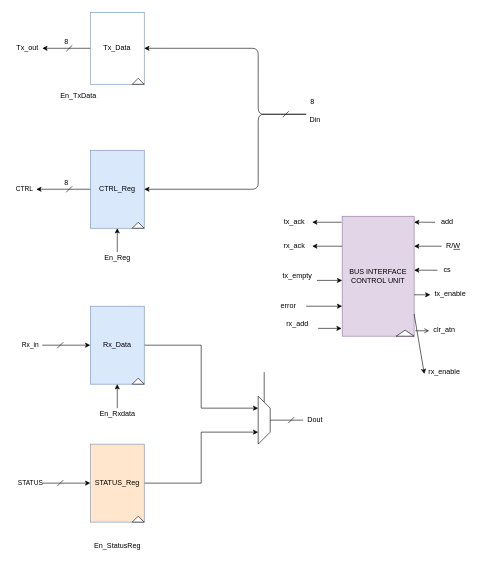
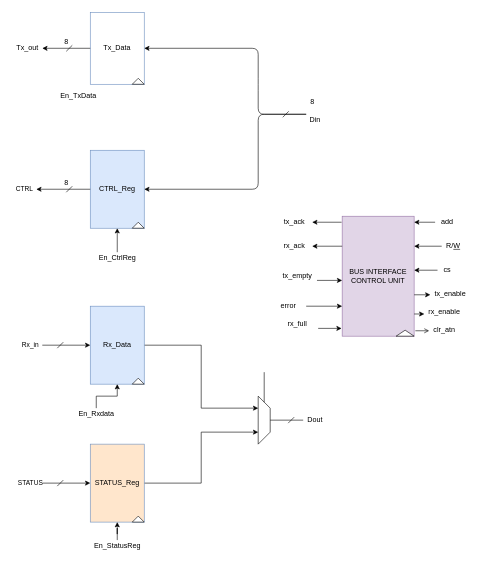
node "En_Reg": label "En_Reg" -> "En_CtrlReg"
node "rx_add": label "rx_add" -> "rx_full"
node "rx_enable": moved (444, 372) -> (444, 312)
node "En_Rxdata": moved (117, 414) -> (96, 414)
edge "En_StatusReg" -> "STATUS_Reg": added
